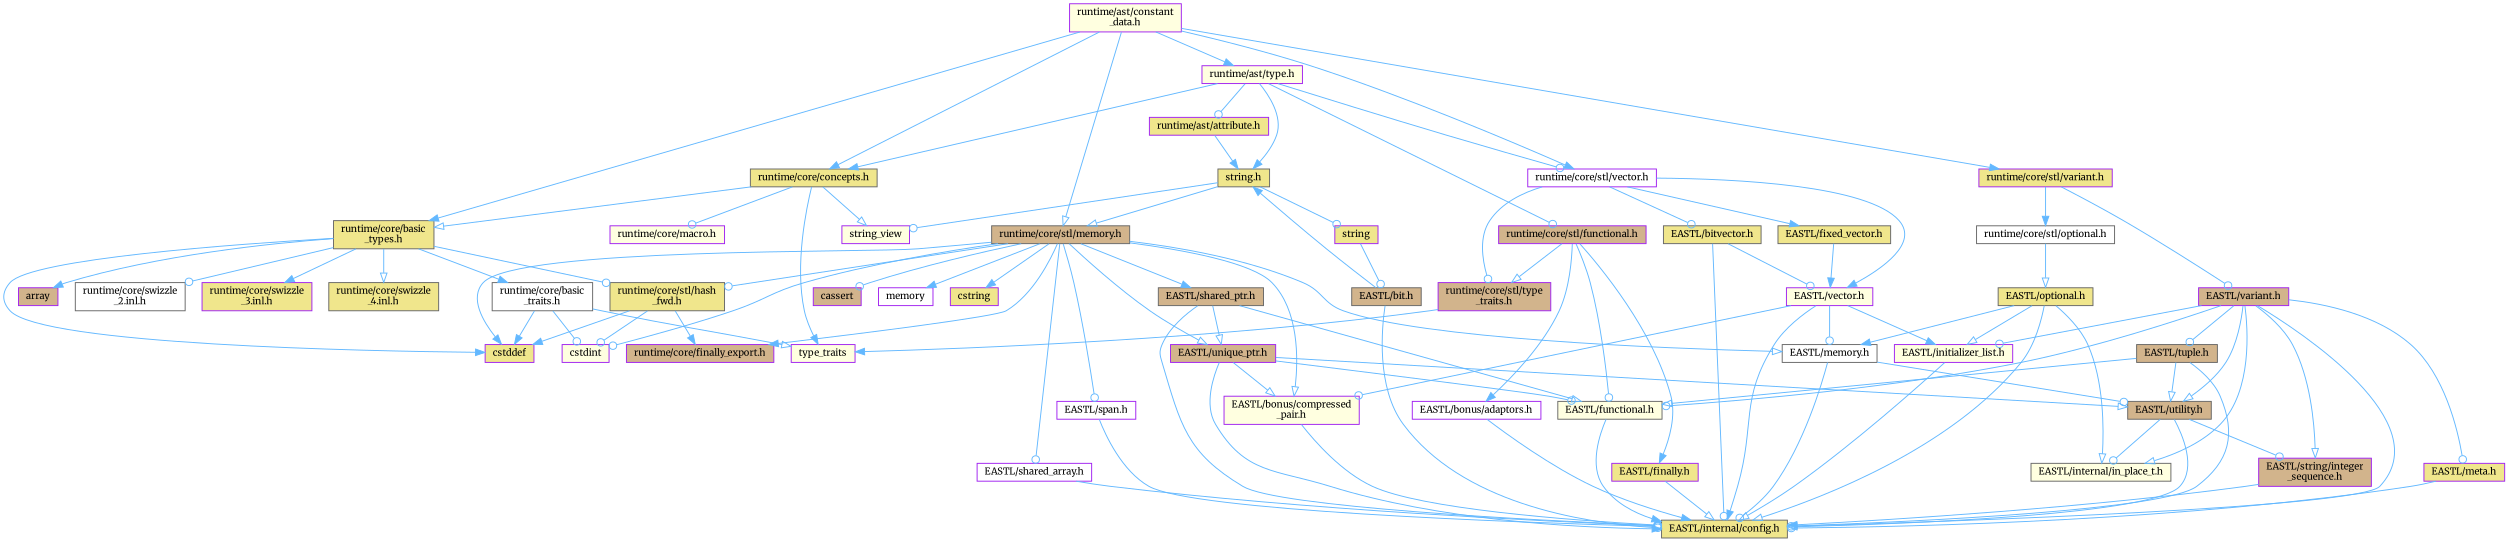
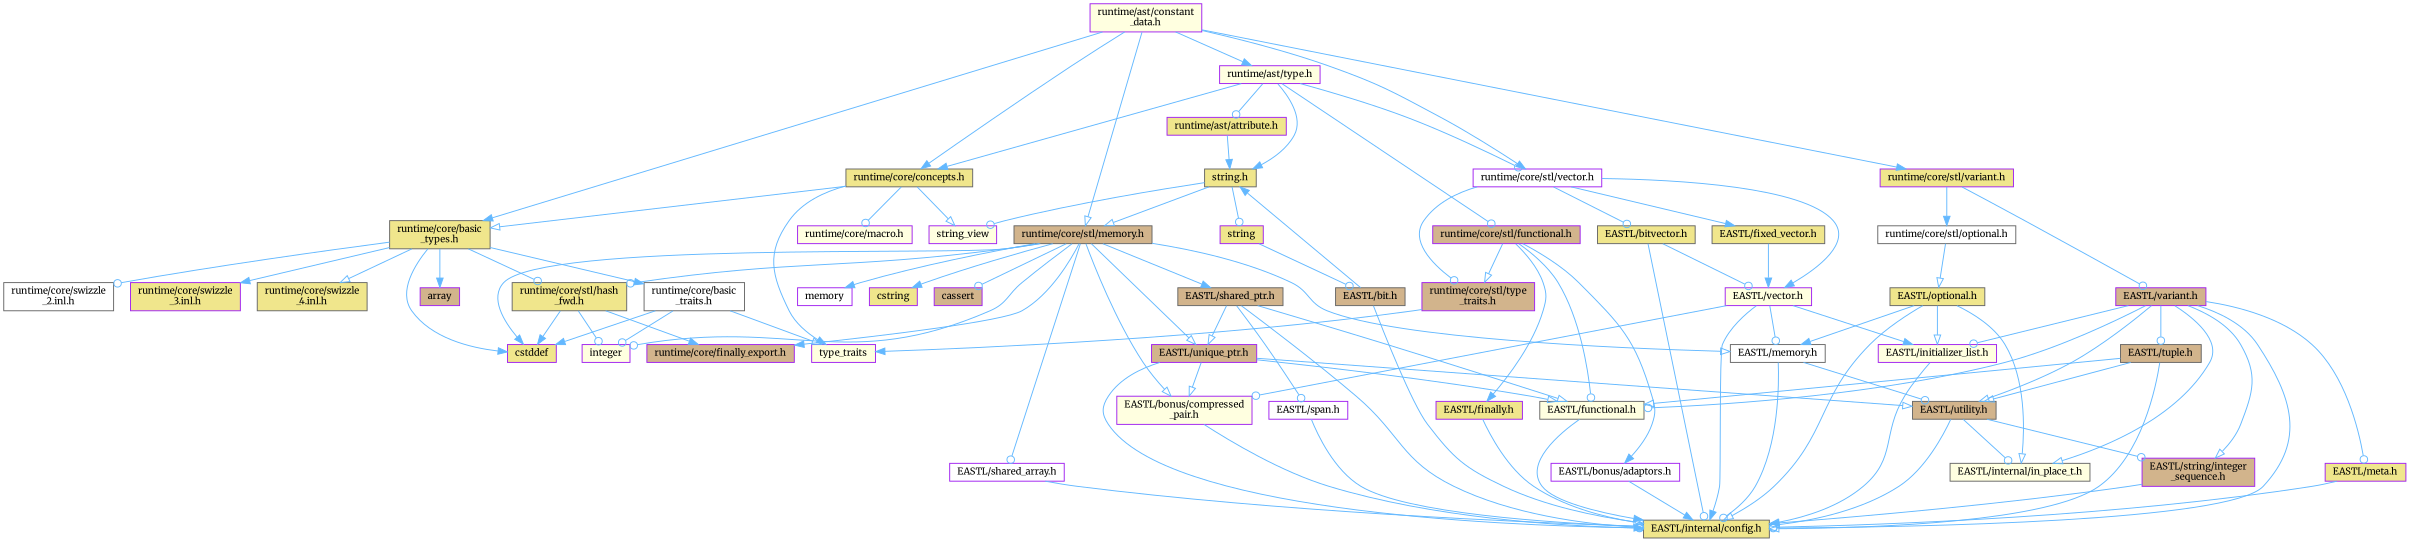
edge "runtime/core/stl/memory.h" -> "EASTL/span.h": now "EASTL/shared_ptr.h" -> "EASTL/span.h"
node "cstdint": label "cstdint" -> "integer"
edge "EASTL/unique_ptr.h" -> "EASTL/functional.h": arrowhead odot -> onormal
